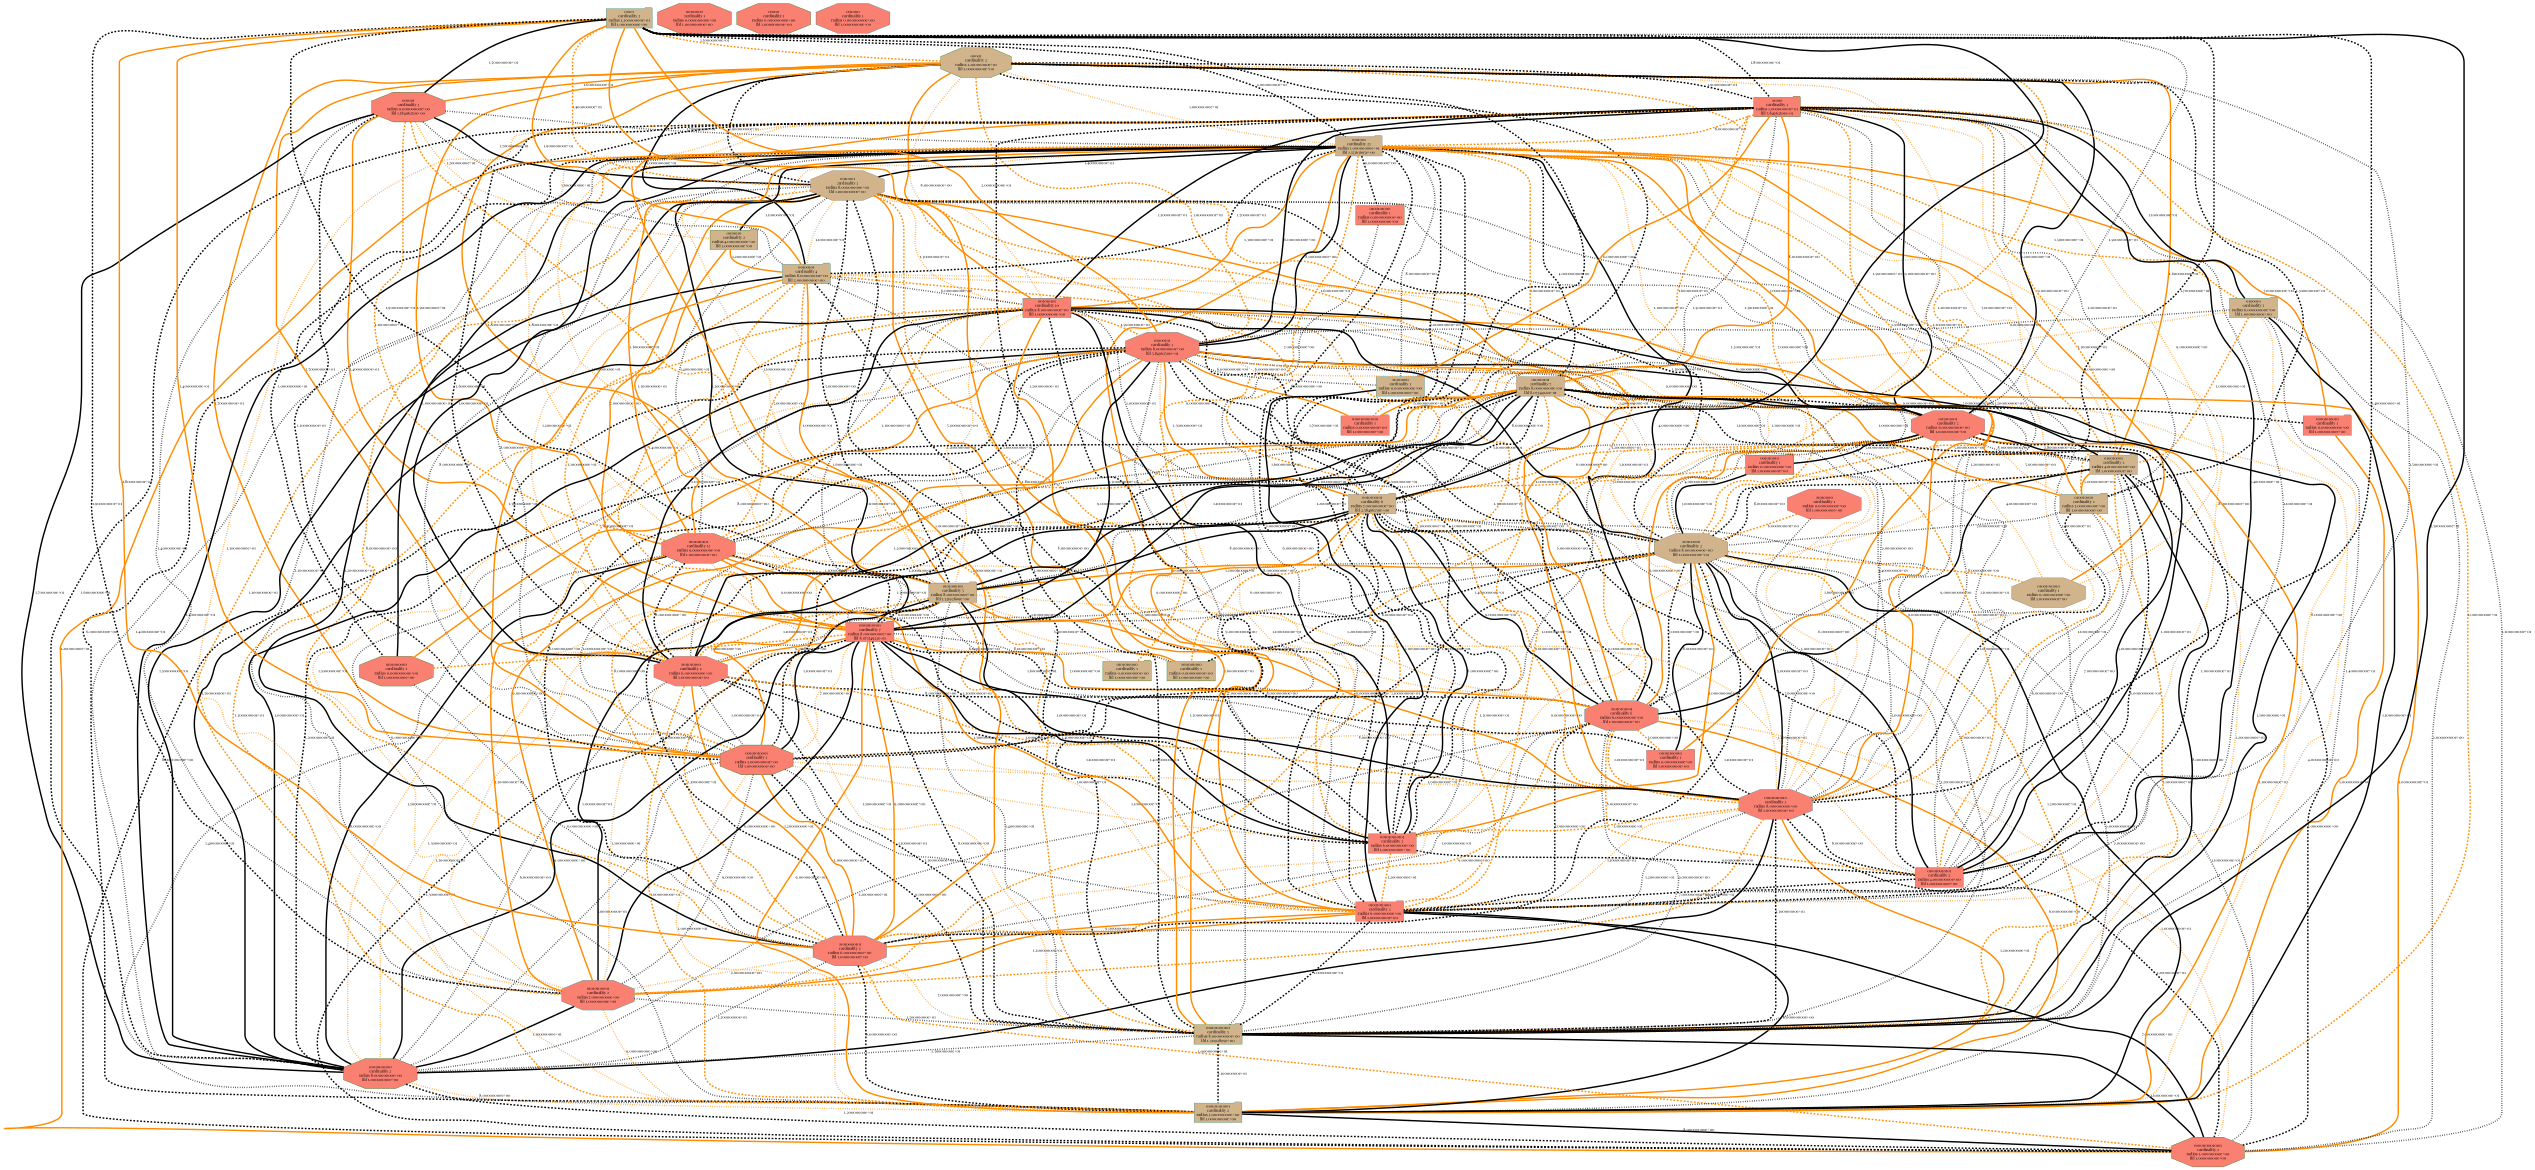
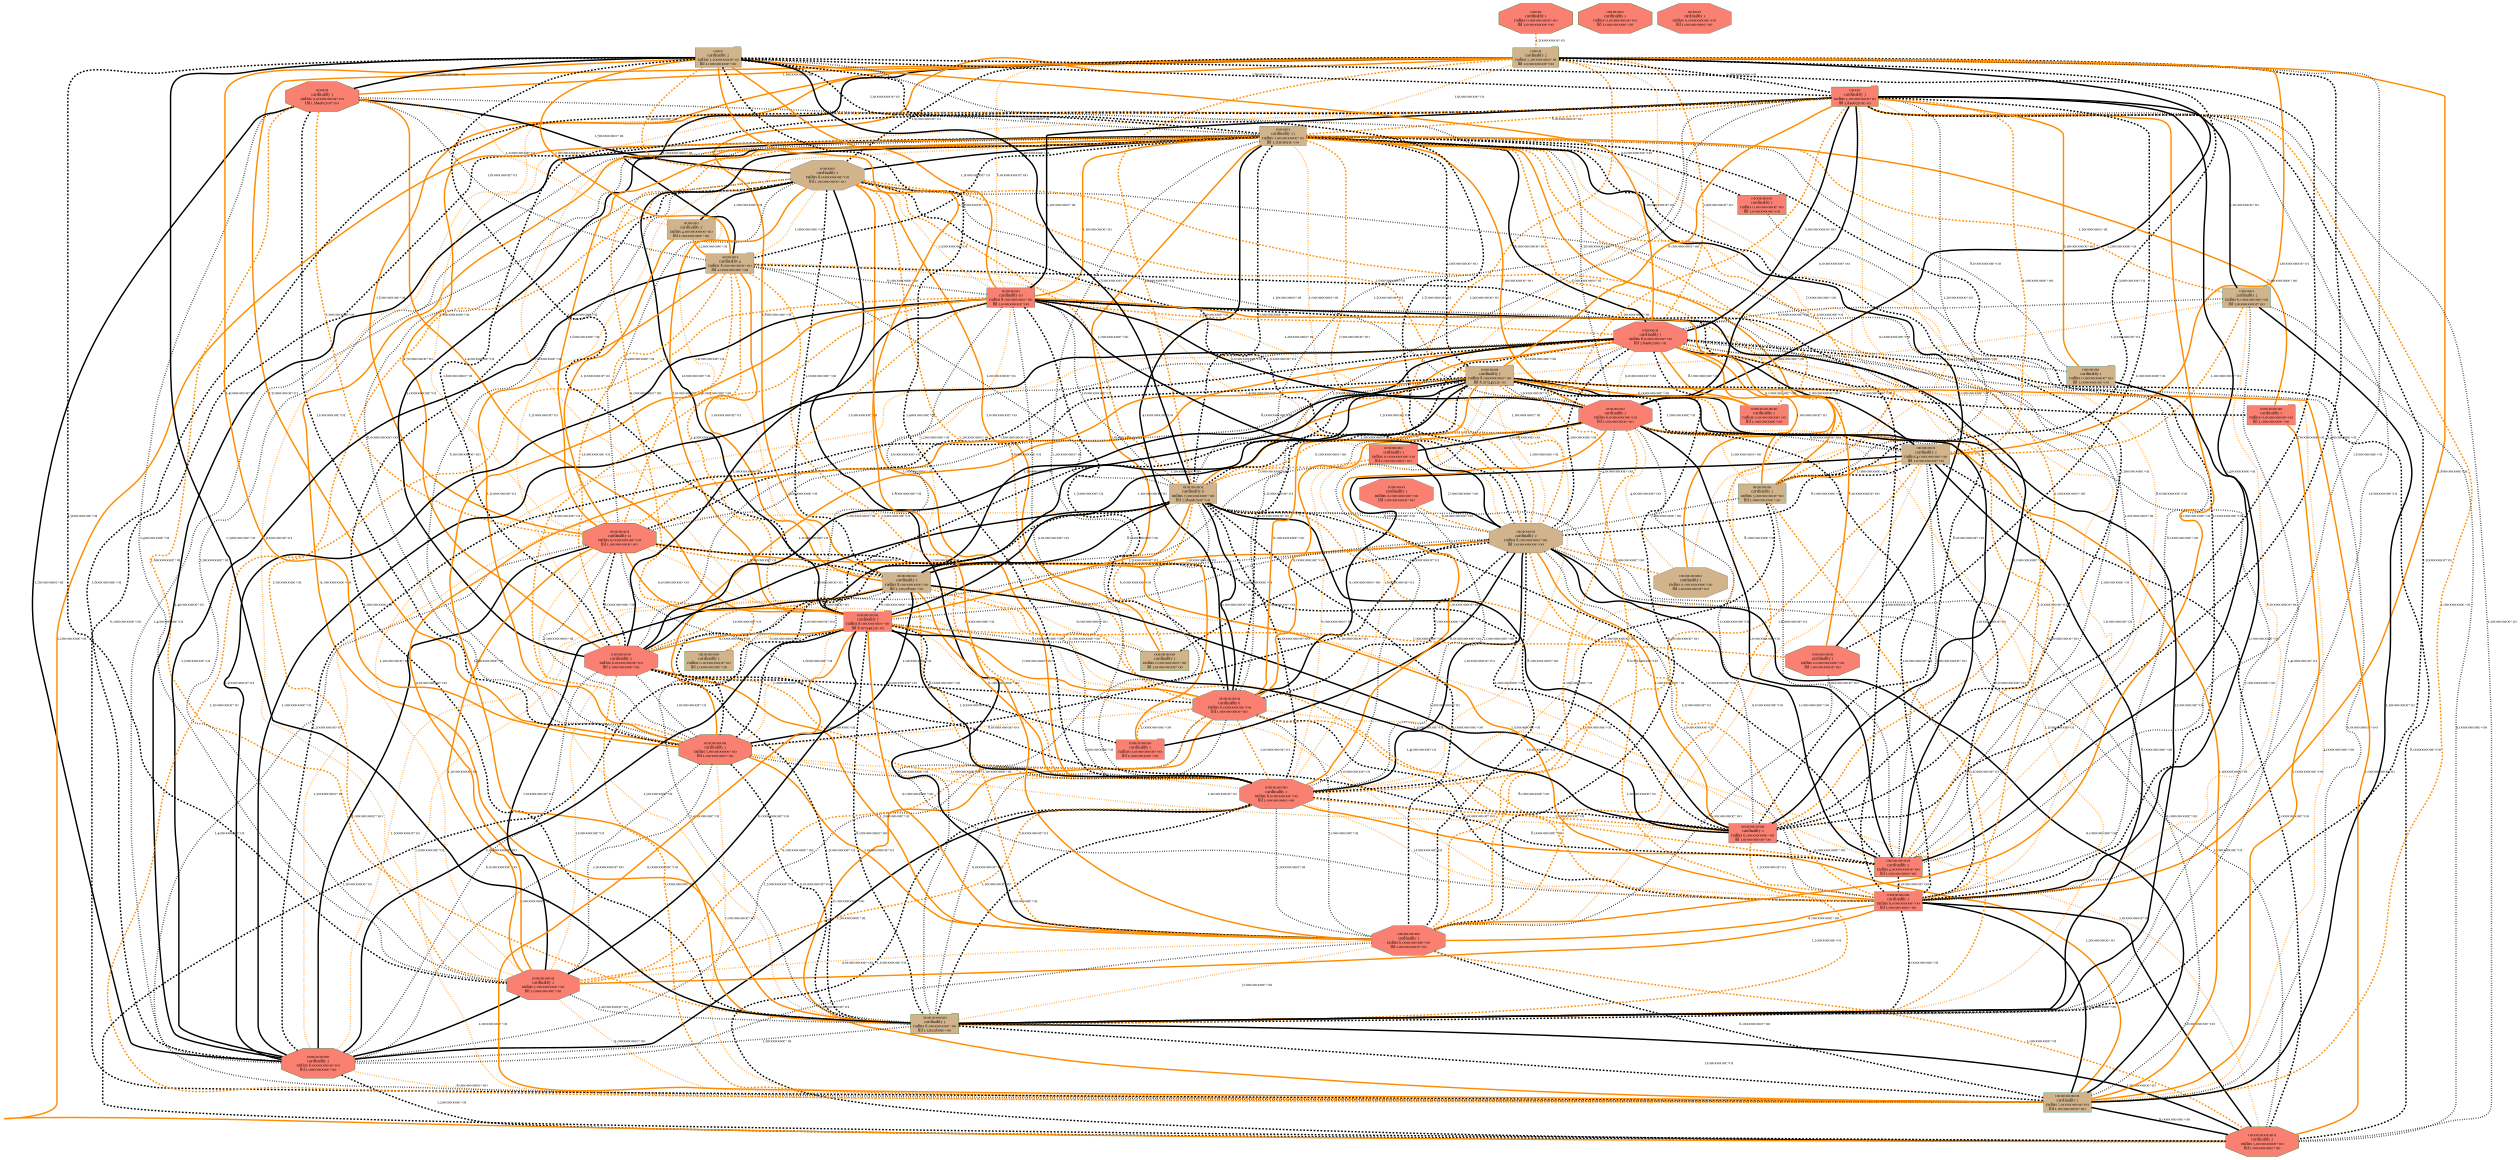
edge "0000 cardinality 2 radius 1.20000000e+01 lfd 1.00000000e+00" -- "00001 cardinality 2 radius 1.20000000e+01 lfd 1.00000000e+00": now "00010 cardinality 1 radius 0.00000000e+00 lfd 1.00000000e+00" -- "00001 cardinality 2 radius 1.20000000e+01 lfd 1.00000000e+00"
node "00001 cardinality 2 radius 1.20000000e+01 lfd 1.00000000e+00": shape octagon -> folder
edge "00001 cardinality 2 radius 1.20000000e+01 lfd 1.00000000e+00" -- "01000 cardinality 3 radius 1.00000000e+01 lfd 5.84962501e-01": label "1.90000000e+01" -> "9.90000000e+01"
